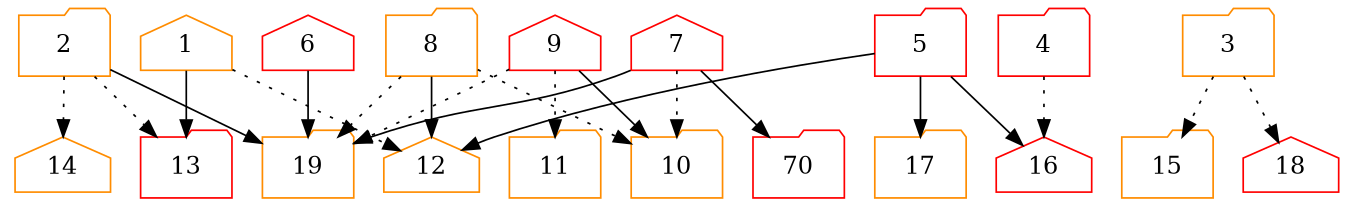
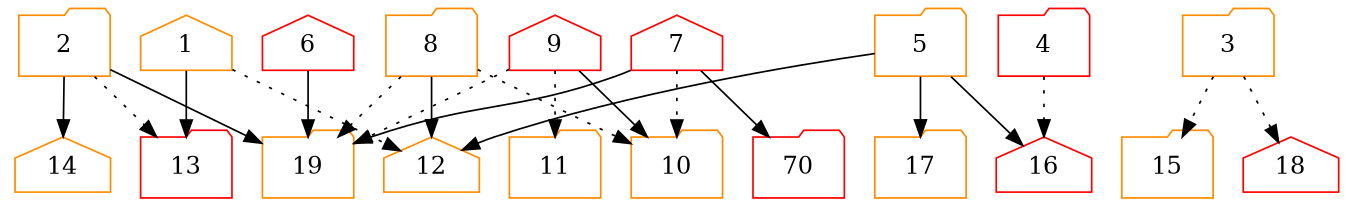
node "5": color red -> darkorange
edge "2" -> "14": style dotted -> solid
